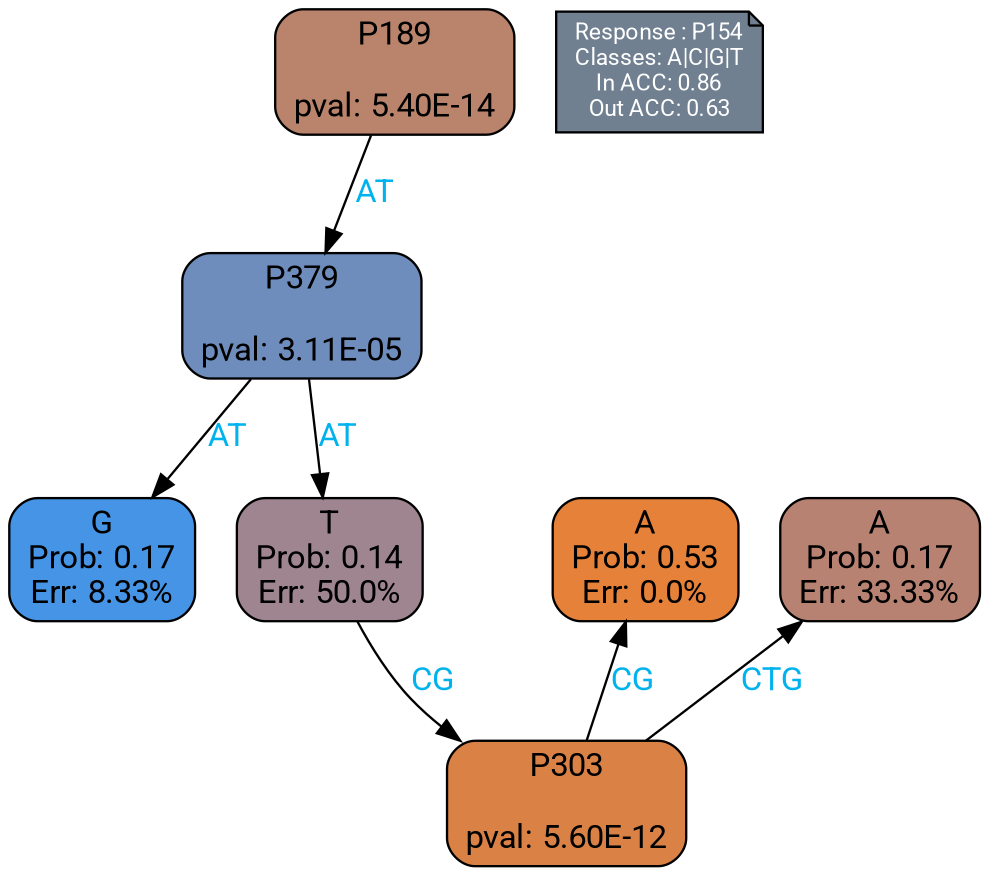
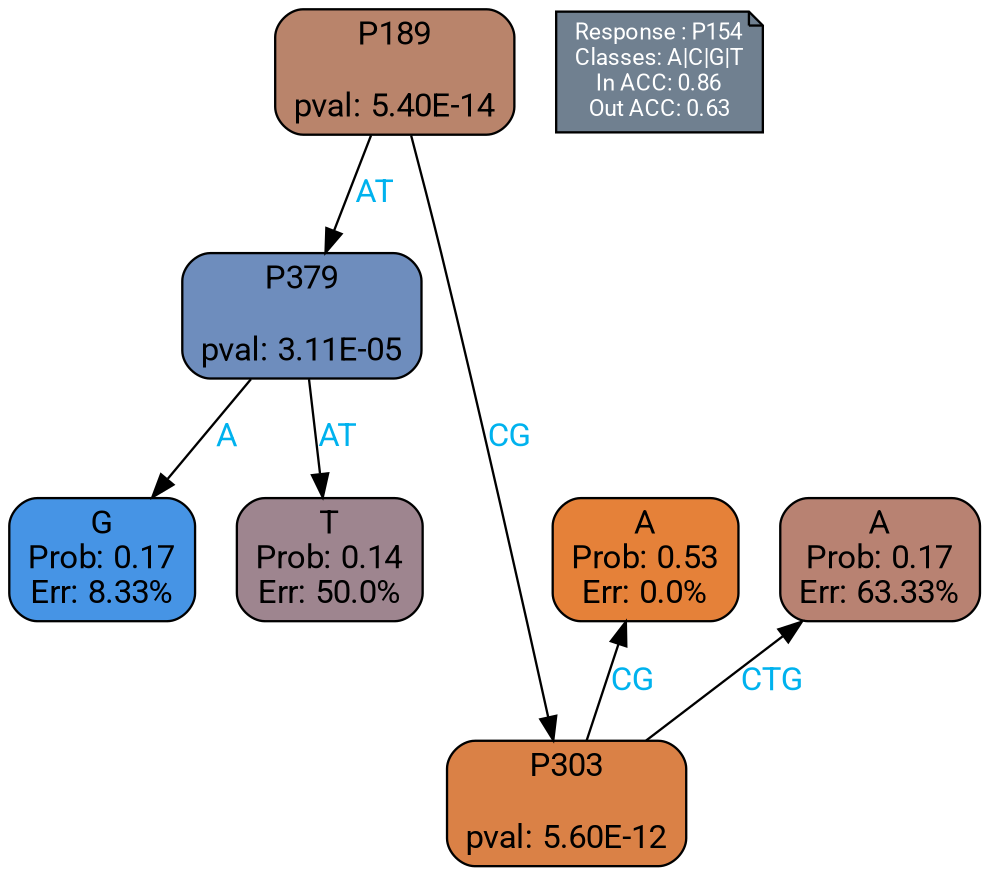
edge "P379 pval: 3.11E-05" -> "G Prob: 0.17 Err: 8.33%": label "AT" -> "A"
node "A Prob: 0.17 Err: 33.33%": label "A Prob: 0.17 Err: 33.33%" -> "A Prob: 0.17 Err: 63.33%"
edge "T Prob: 0.14 Err: 50.0%" -> "P303 pval: 5.60E-12": now "P189 pval: 5.40E-14" -> "P303 pval: 5.60E-12"
